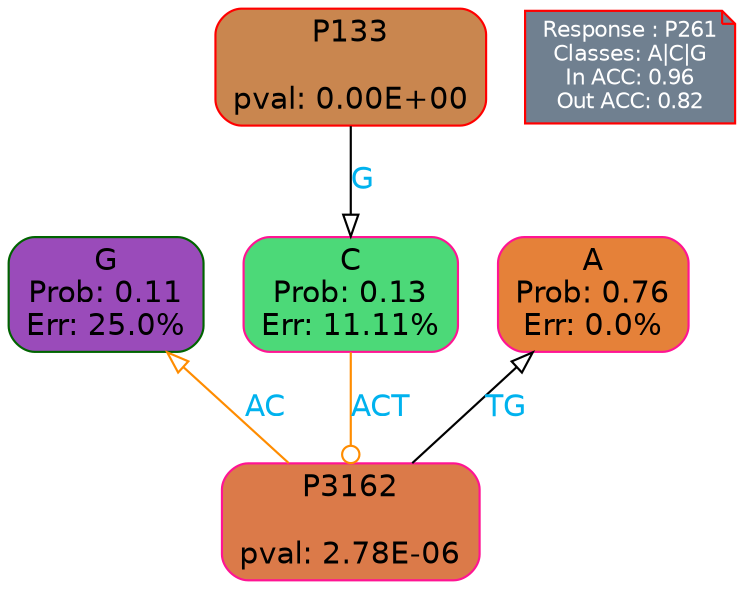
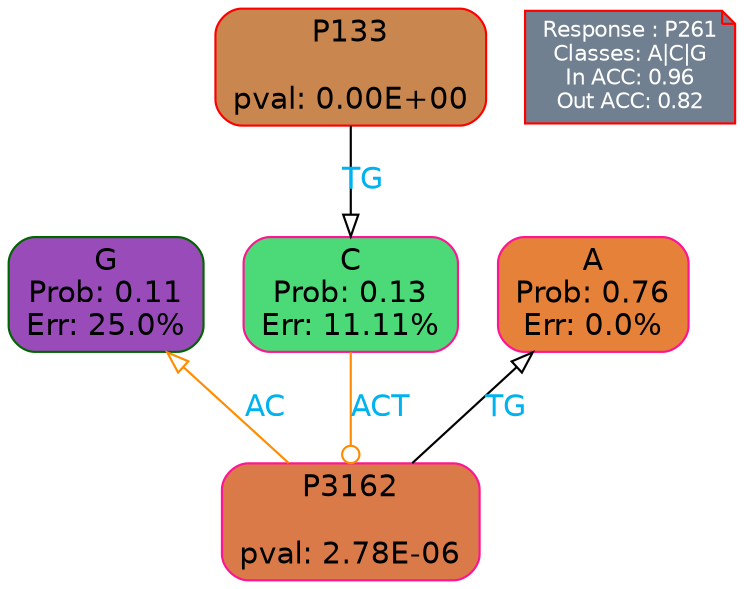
edge "P133 pval: 0.00E+00" -> "C Prob: 0.13 Err: 11.11%": label "G" -> "TG"
